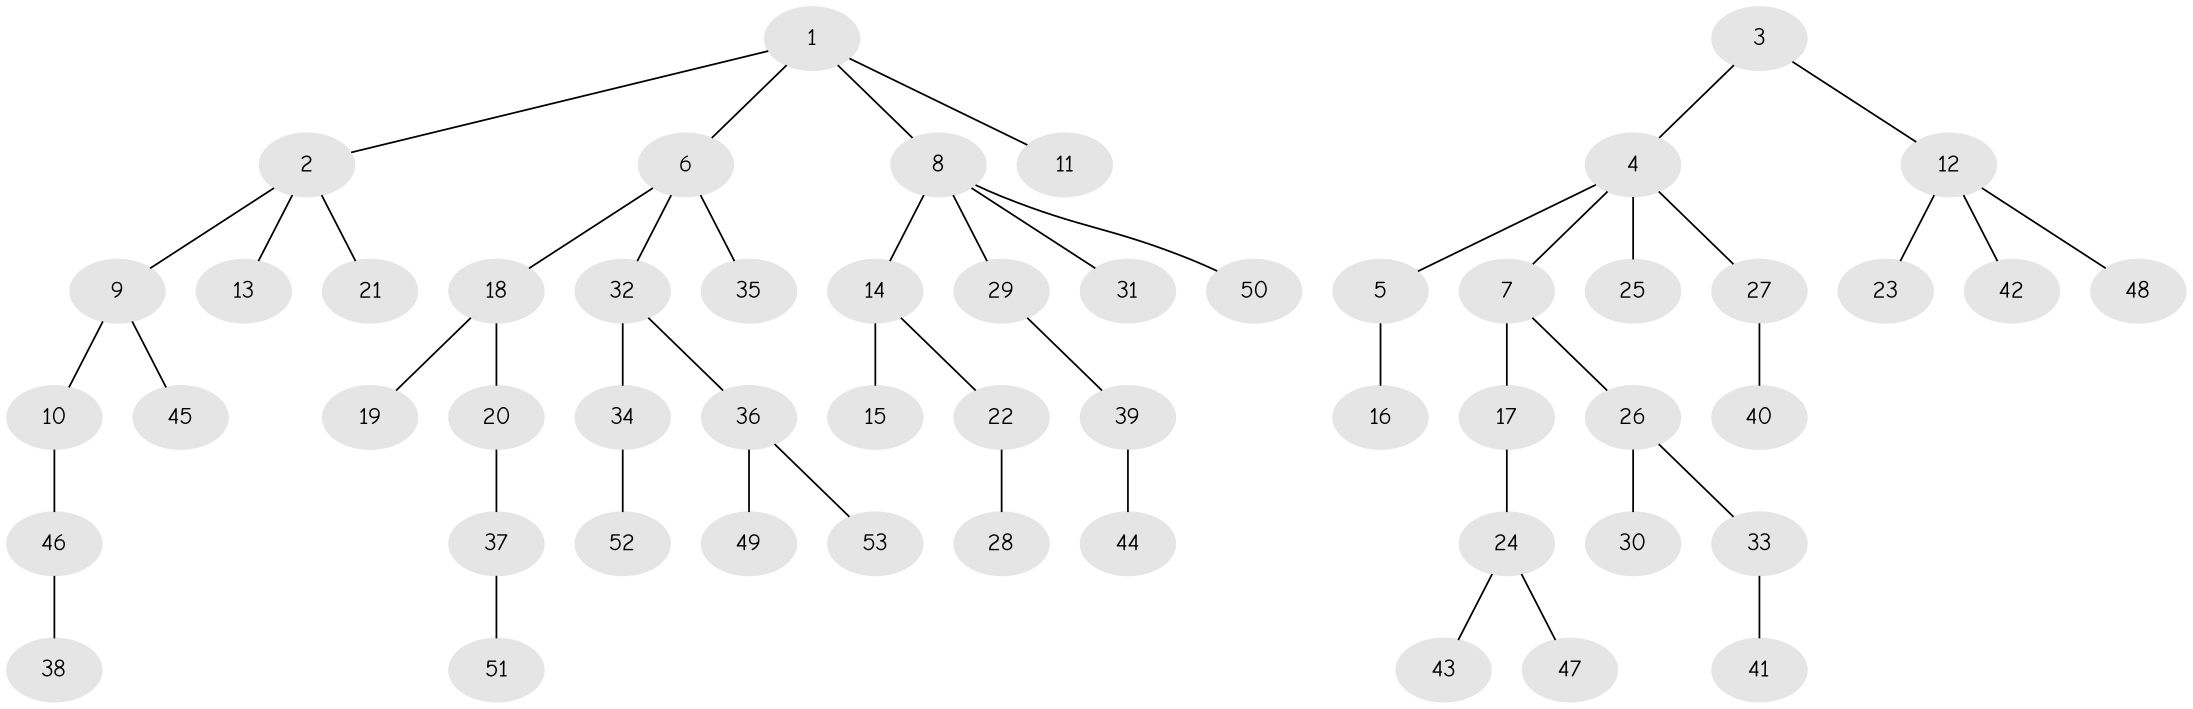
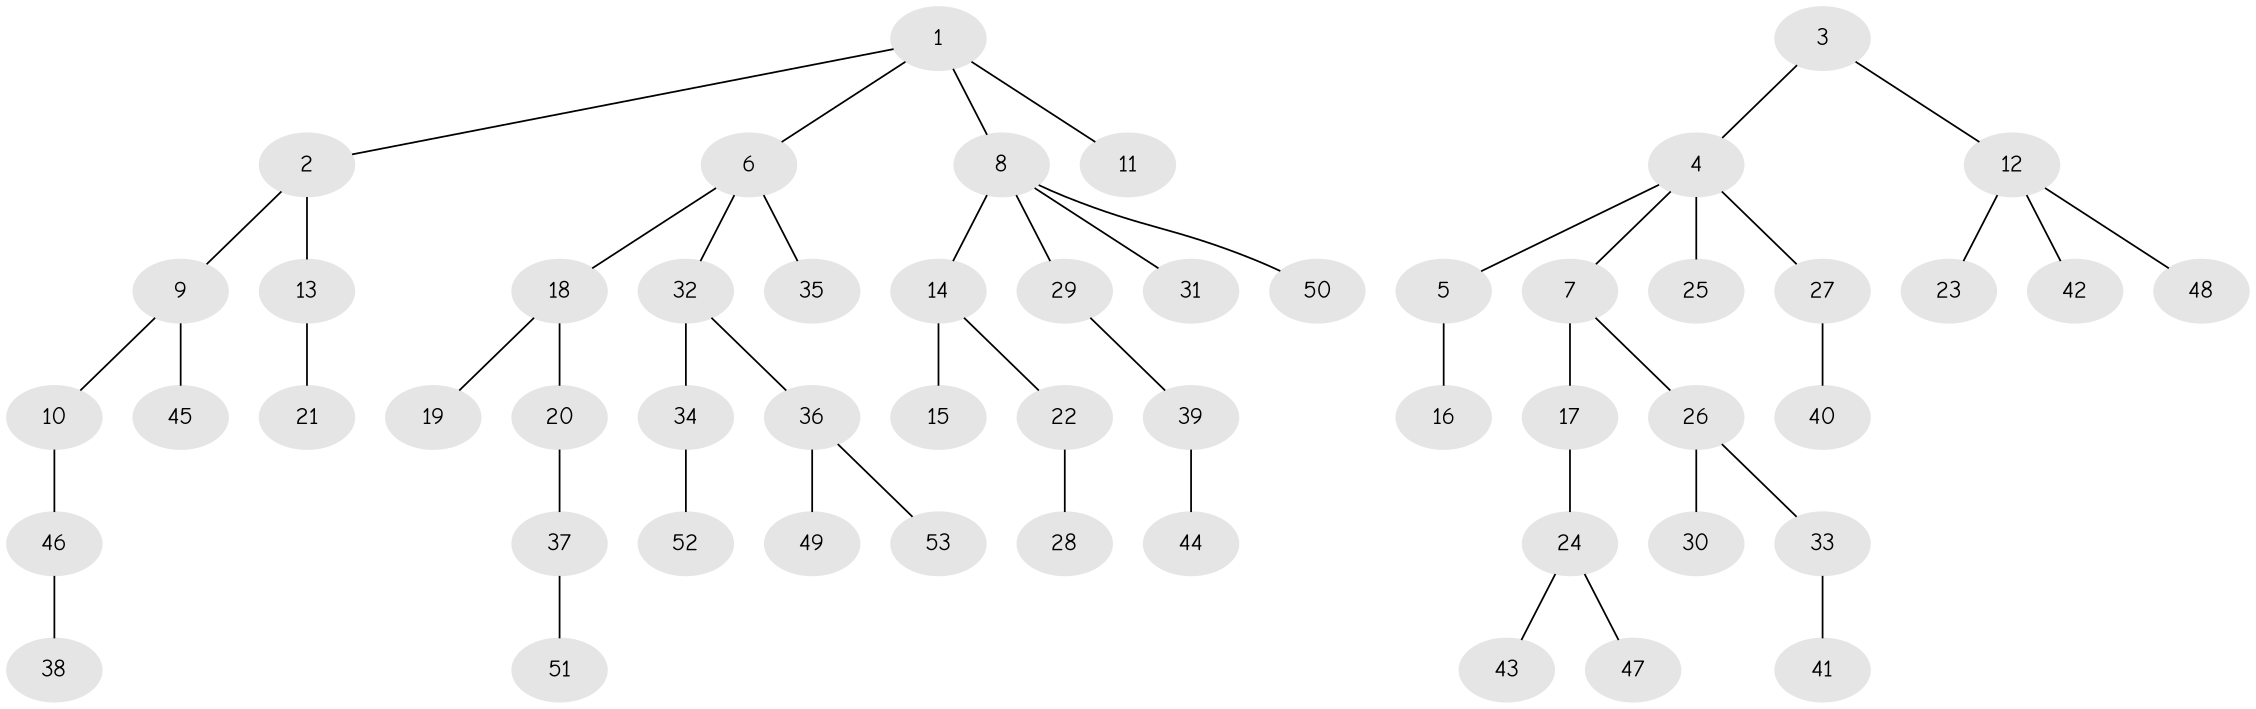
edge "2" -- "21": now "13" -- "21"
